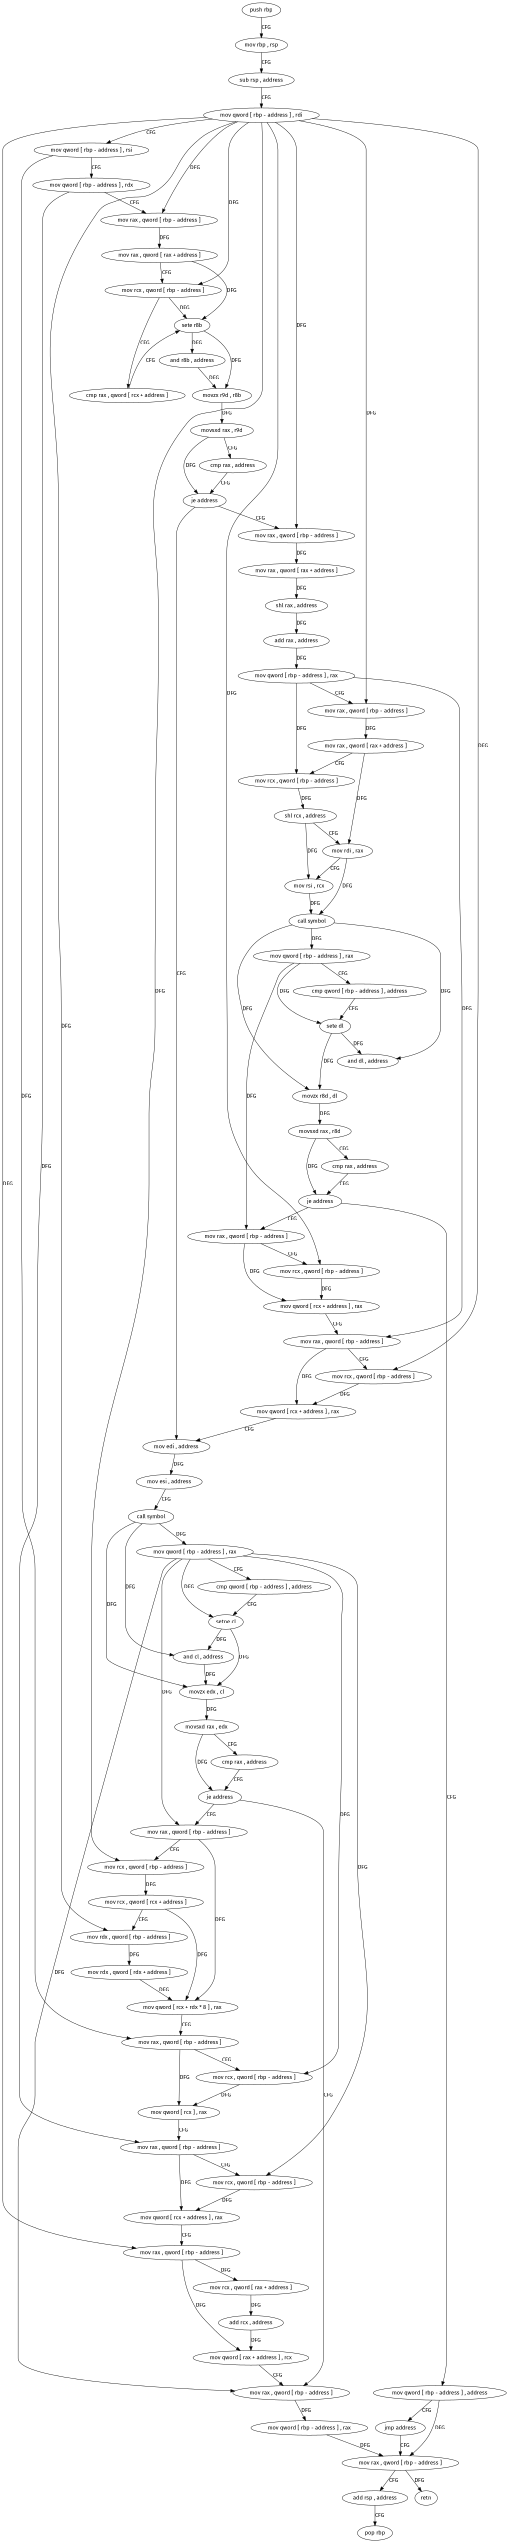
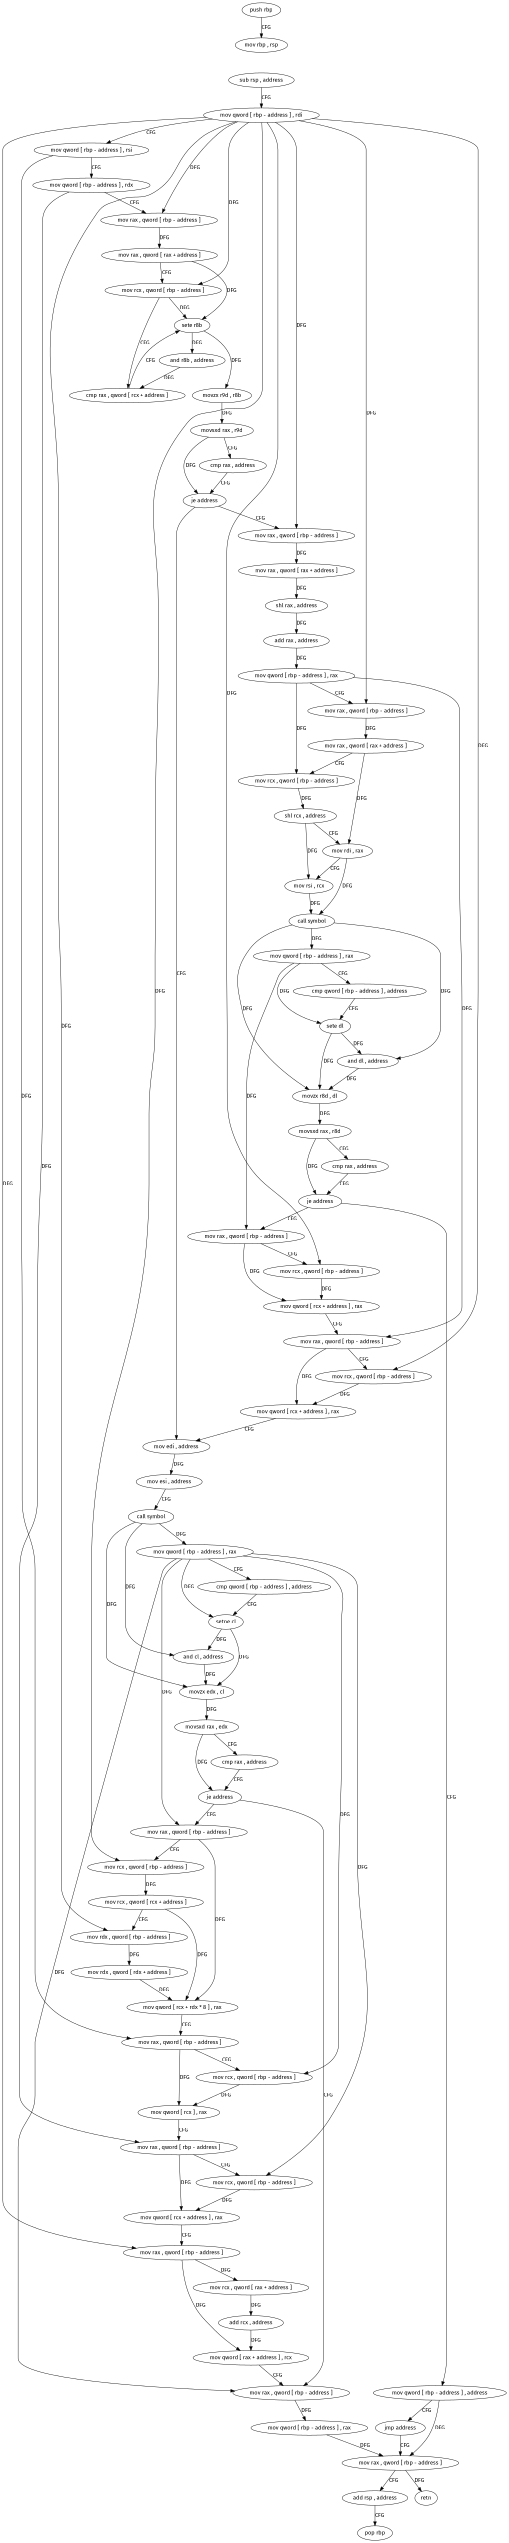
edge "mov rbp , rsp" -> "sub rsp , address": removed, label "CFG"
edge "and r8b , address" -> "movzx r9d , r8b": now "and r8b , address" -> "cmp rax , qword [ rcx + address ]"
edge "and dl , address" -> "movzx r8d , dl": added, label "DFG"
